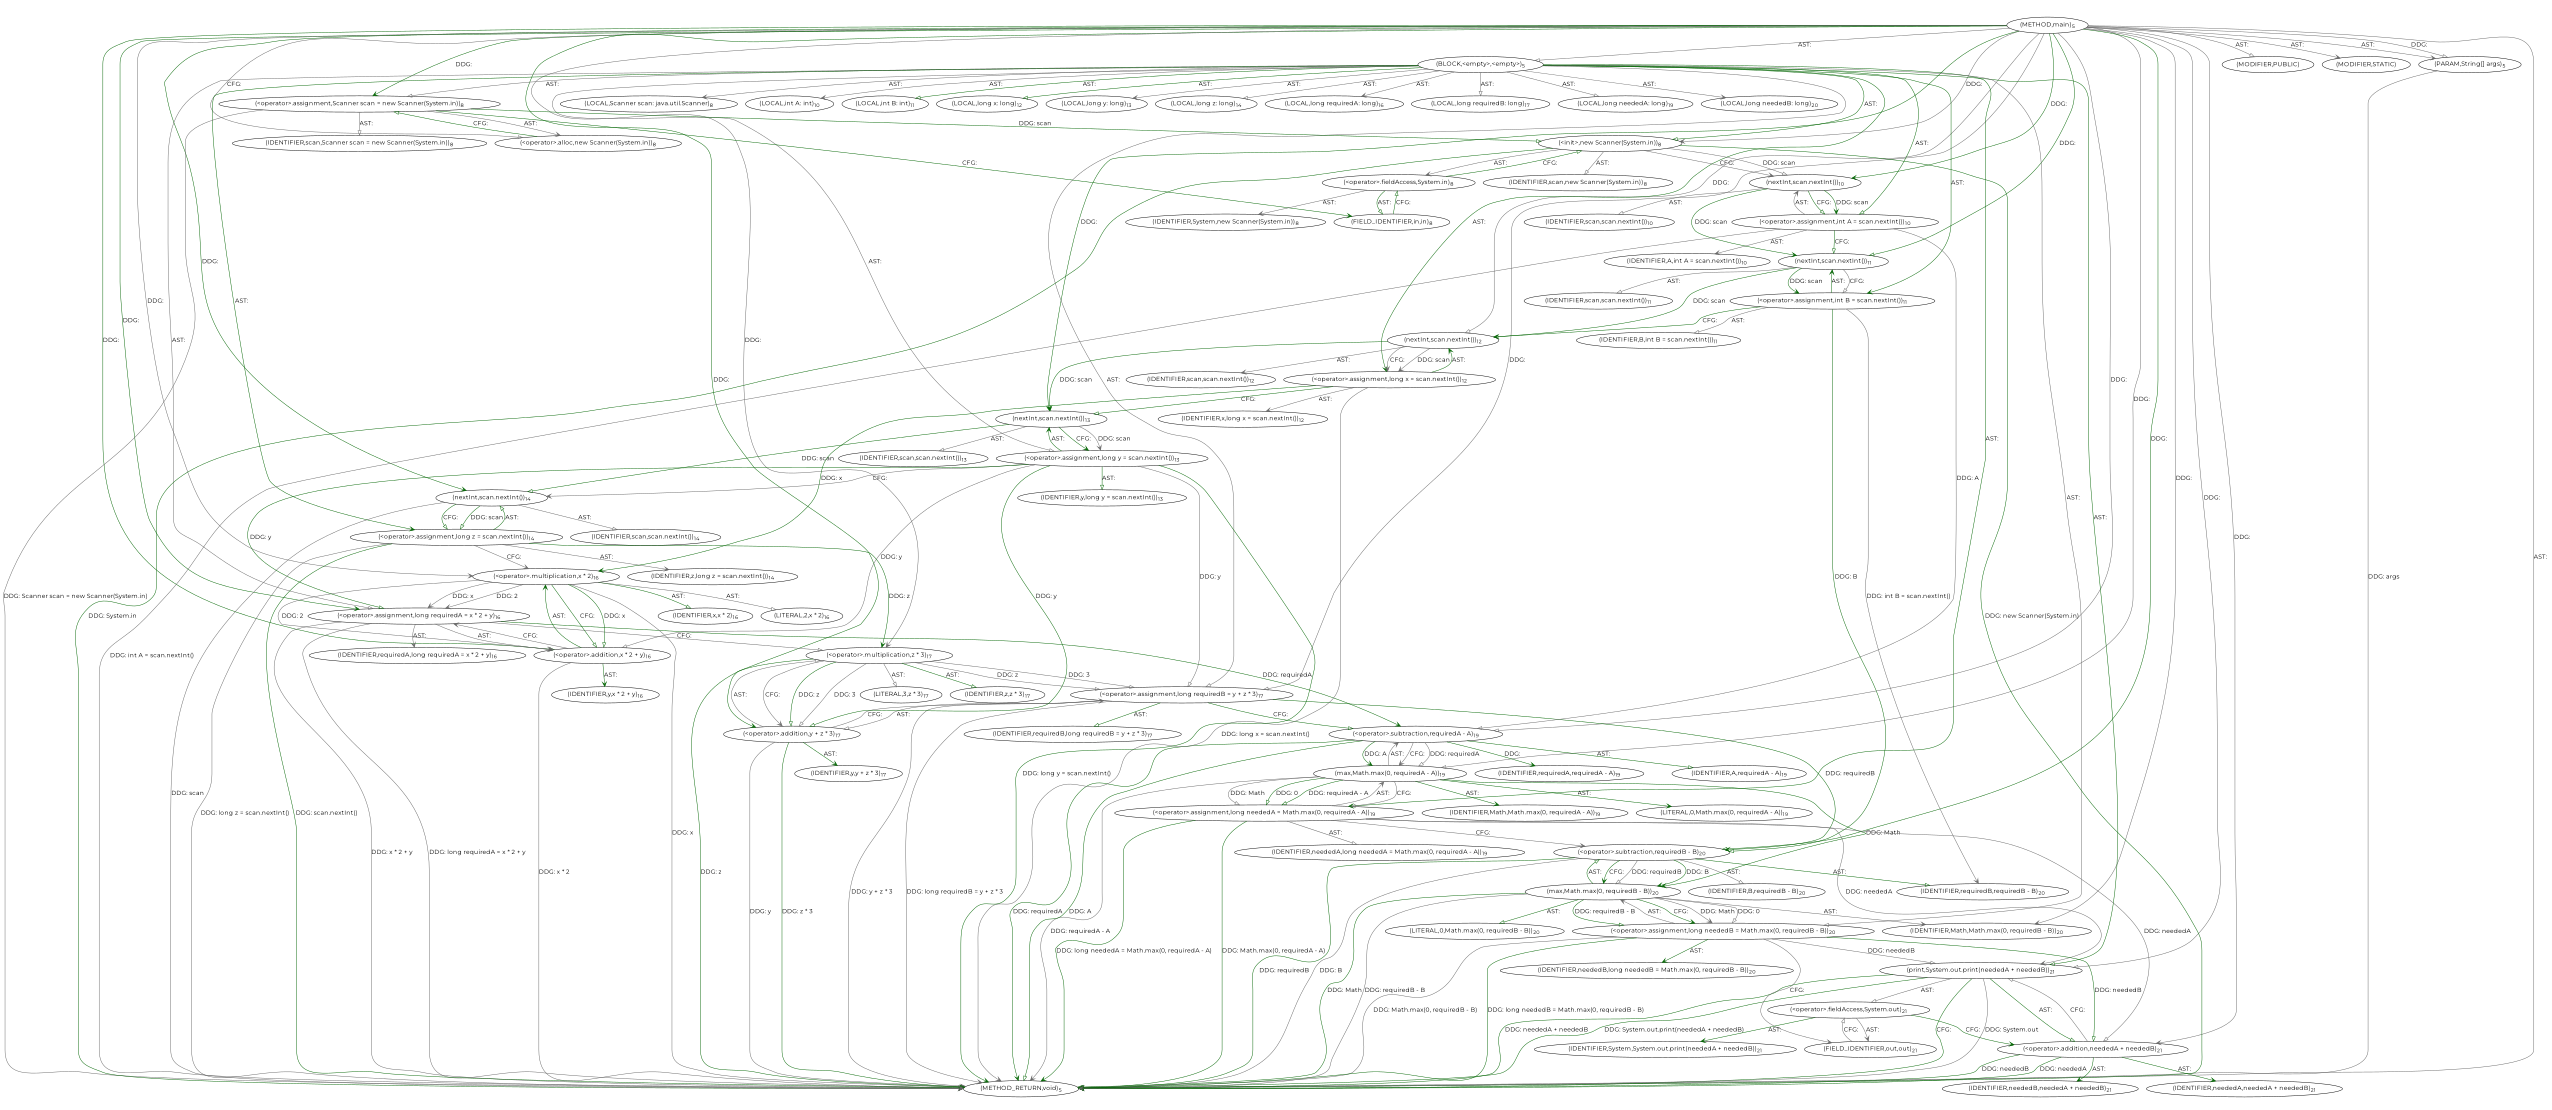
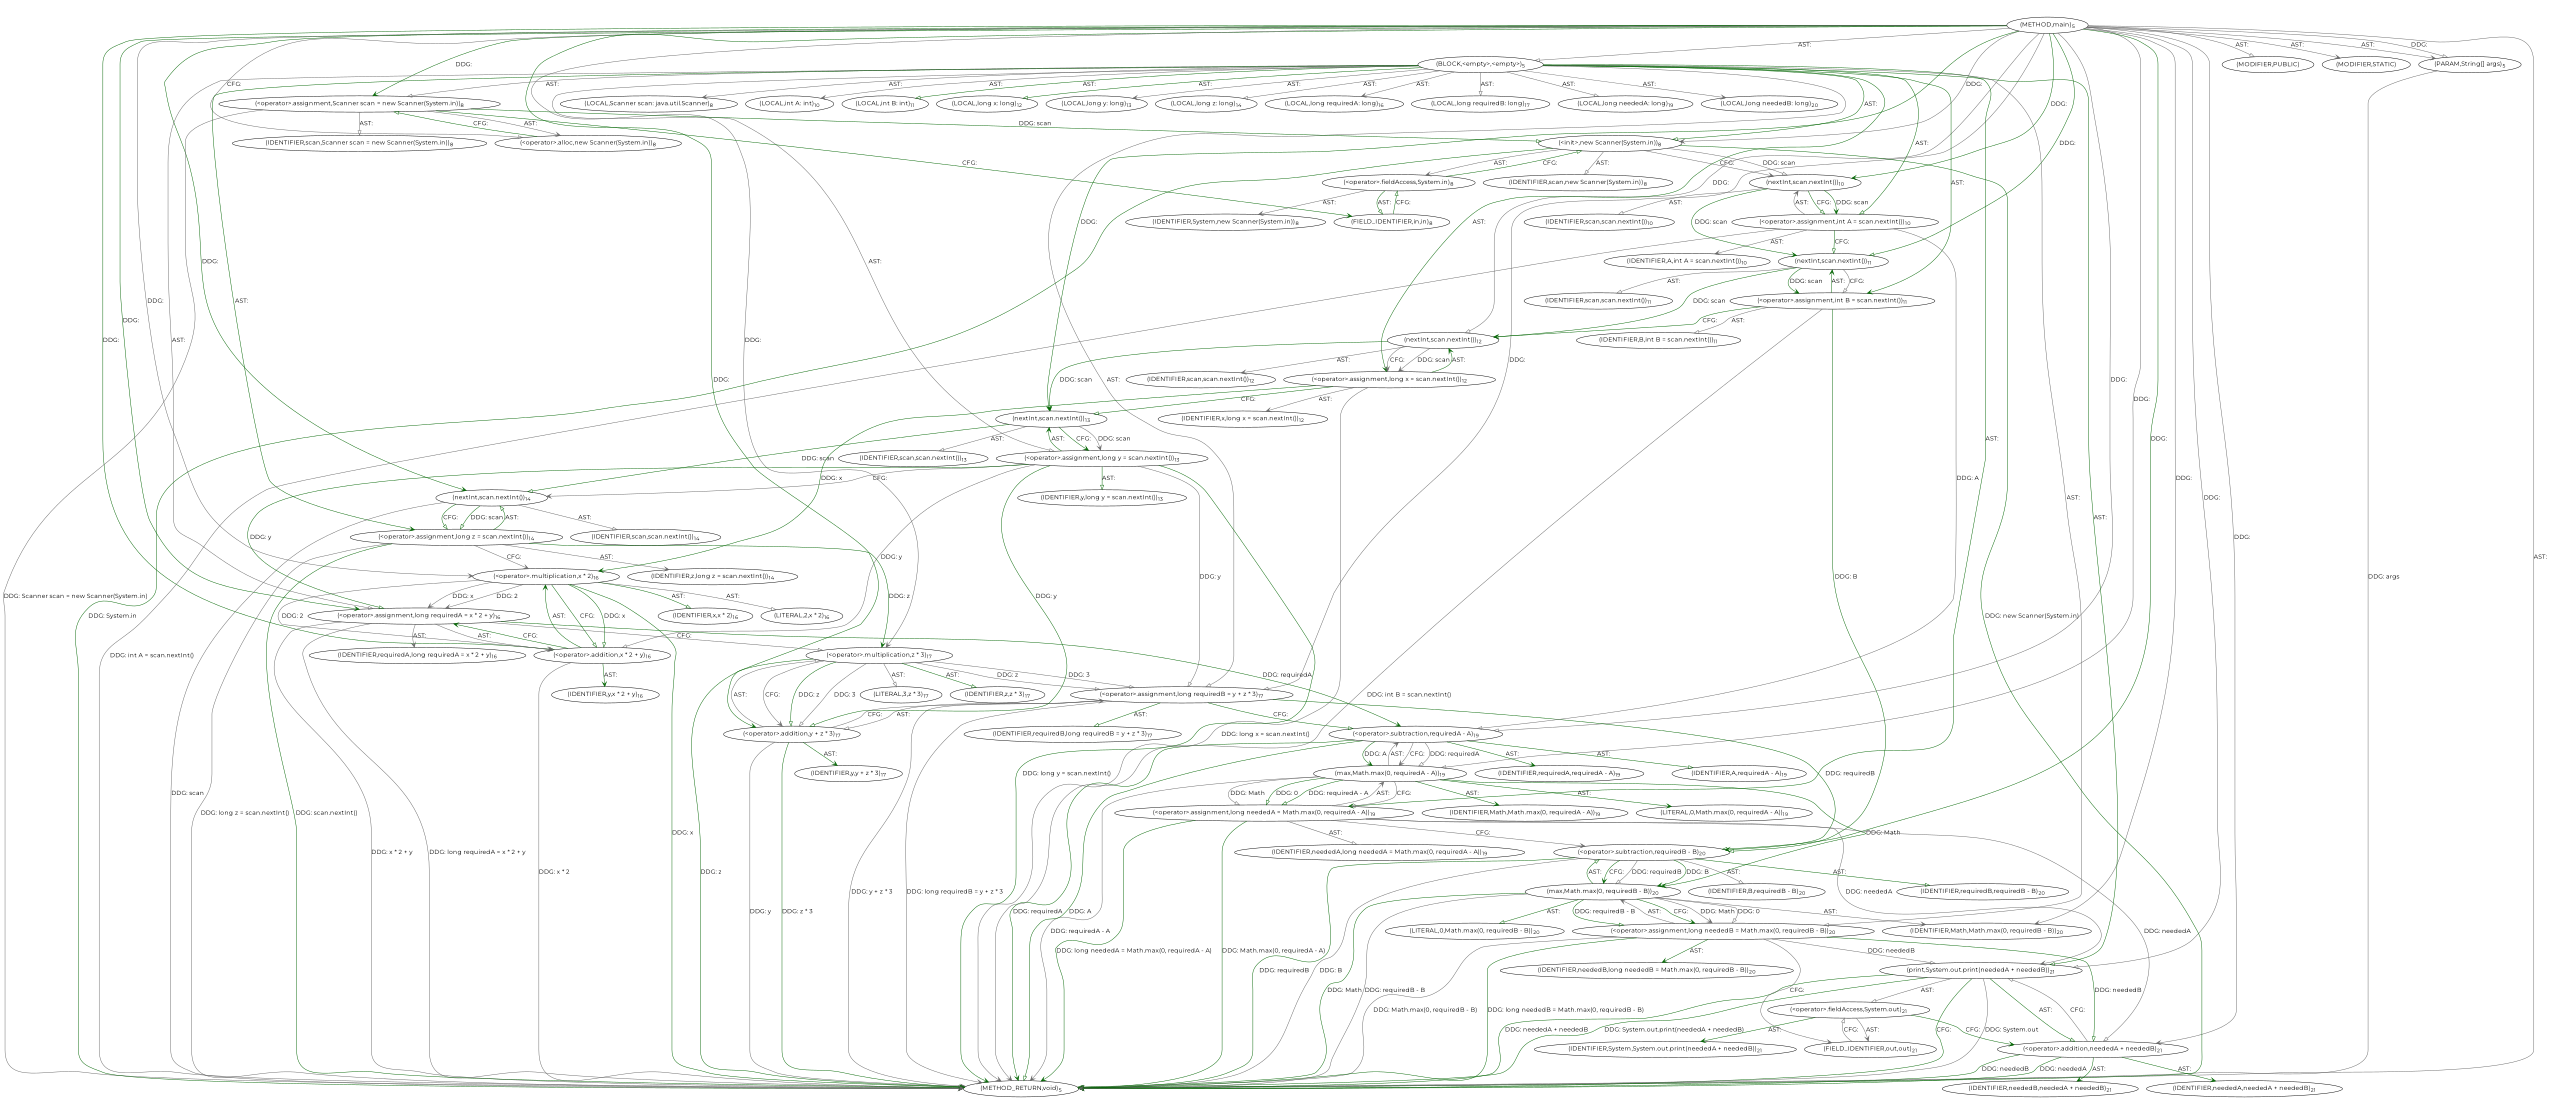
edge "(<operator>.assignment,int B = scan.nextInt())" -> "(IDENTIFIER,requiredB,requiredB - B)": now "(<operator>.assignment,int B = scan.nextInt())" -> "(METHOD_RETURN,void)"
edge "(<operator>.addition,x * 2 + y)" -> "(<operator>.assignment,long requiredA = x * 2 + y)": color gray40 -> darkgreen
edge "(<operator>.subtraction,requiredA - A)" -> "(IDENTIFIER,requiredA,requiredA - A)": label "DDG: " -> "AST: "
edge "(<operator>.multiplication,x * 2)" -> "(METHOD_RETURN,void)": color gray40 -> darkgreen
